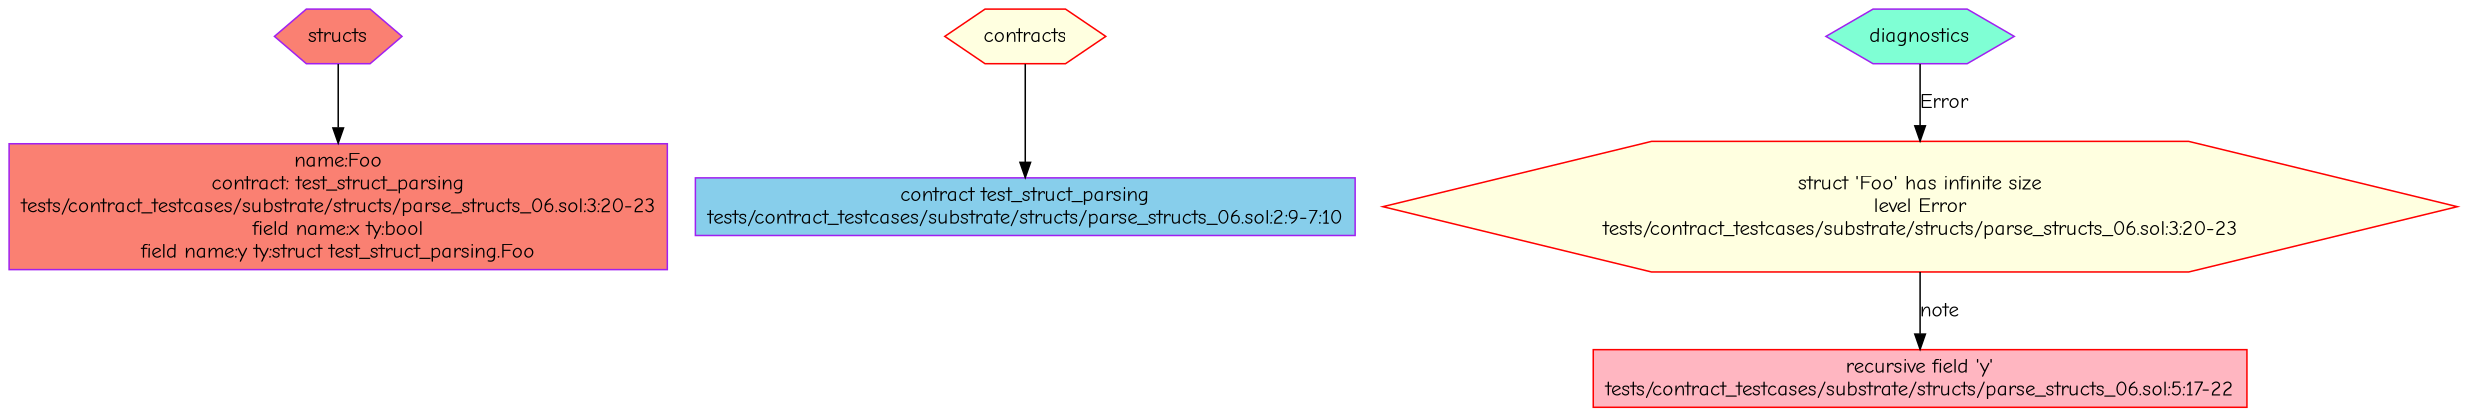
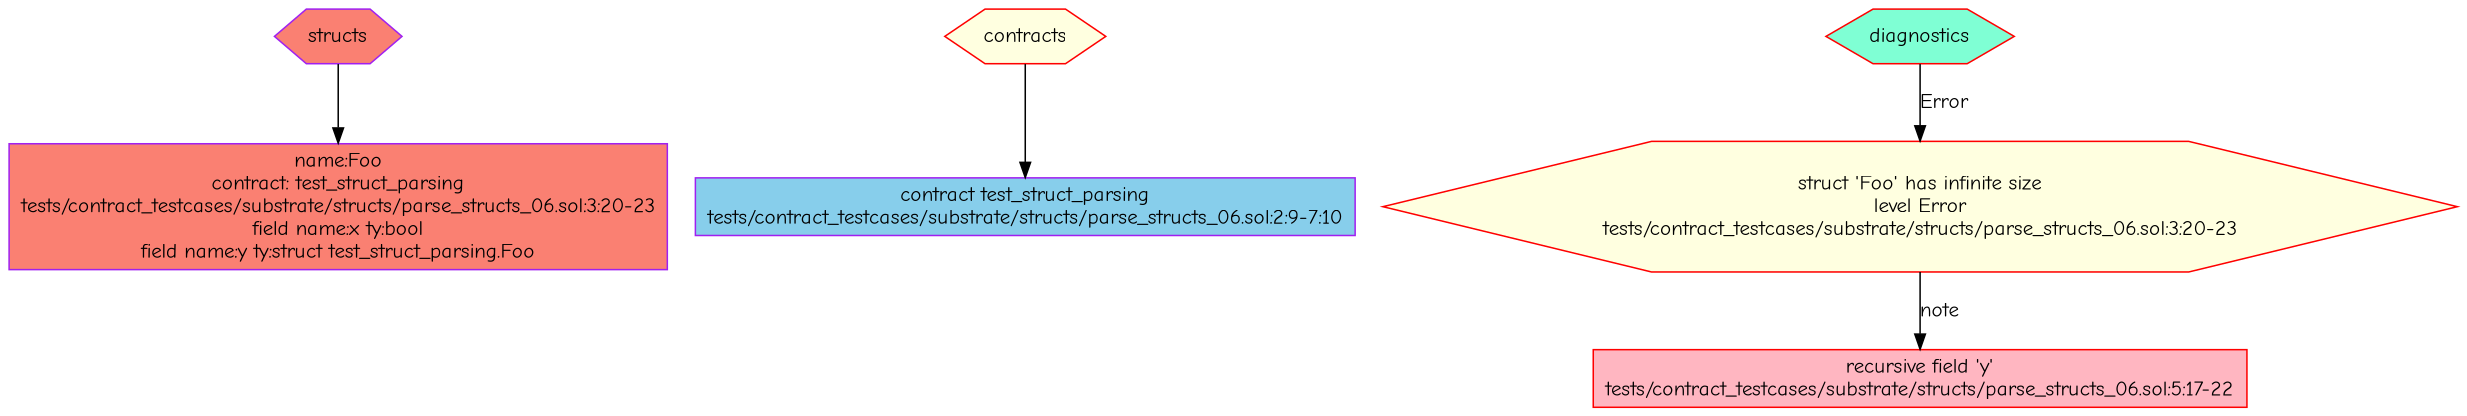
node "diagnostics": color purple -> red
